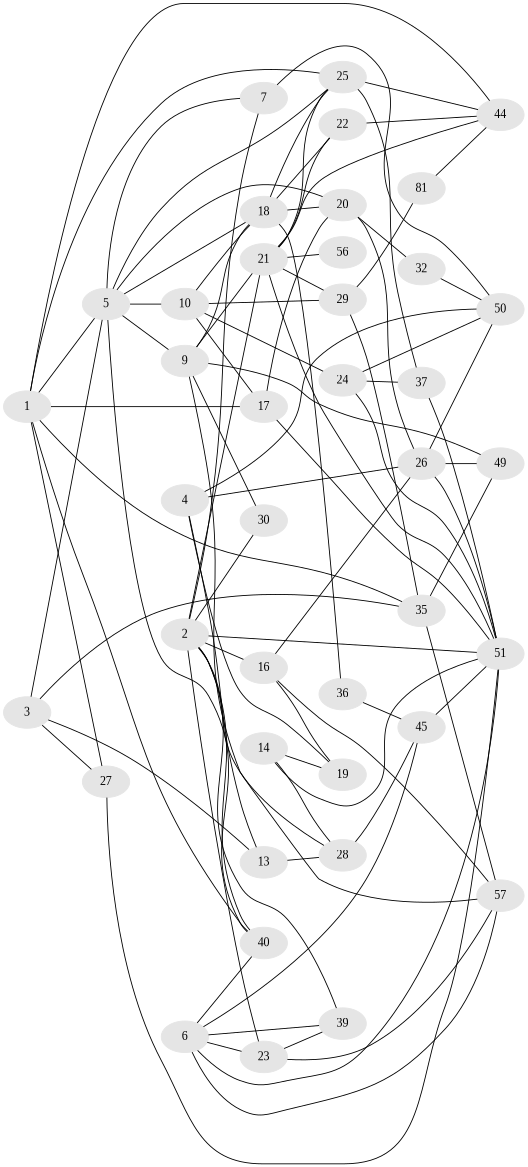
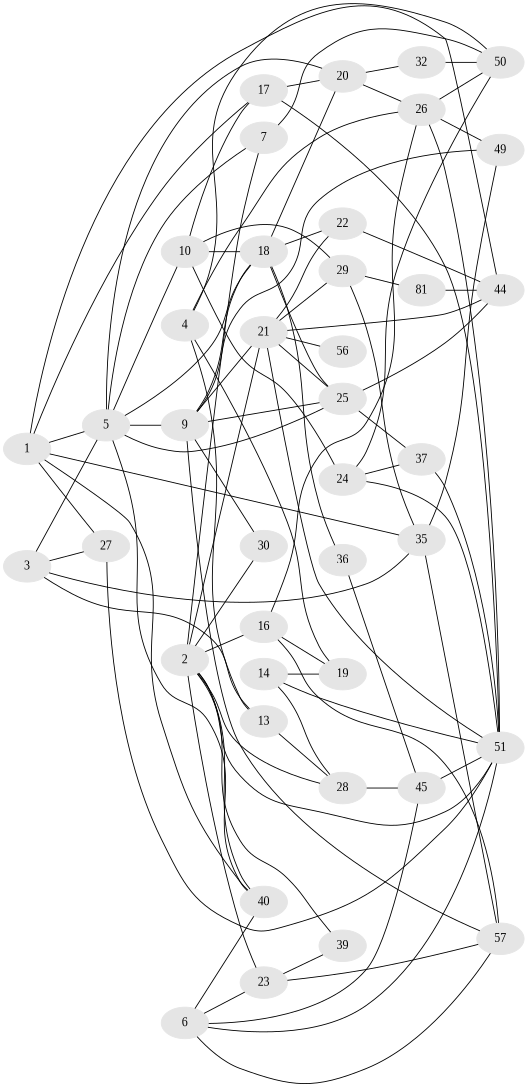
edge "25" -- "1": now "25" -- "9"
edge "39" -- "6": removed
